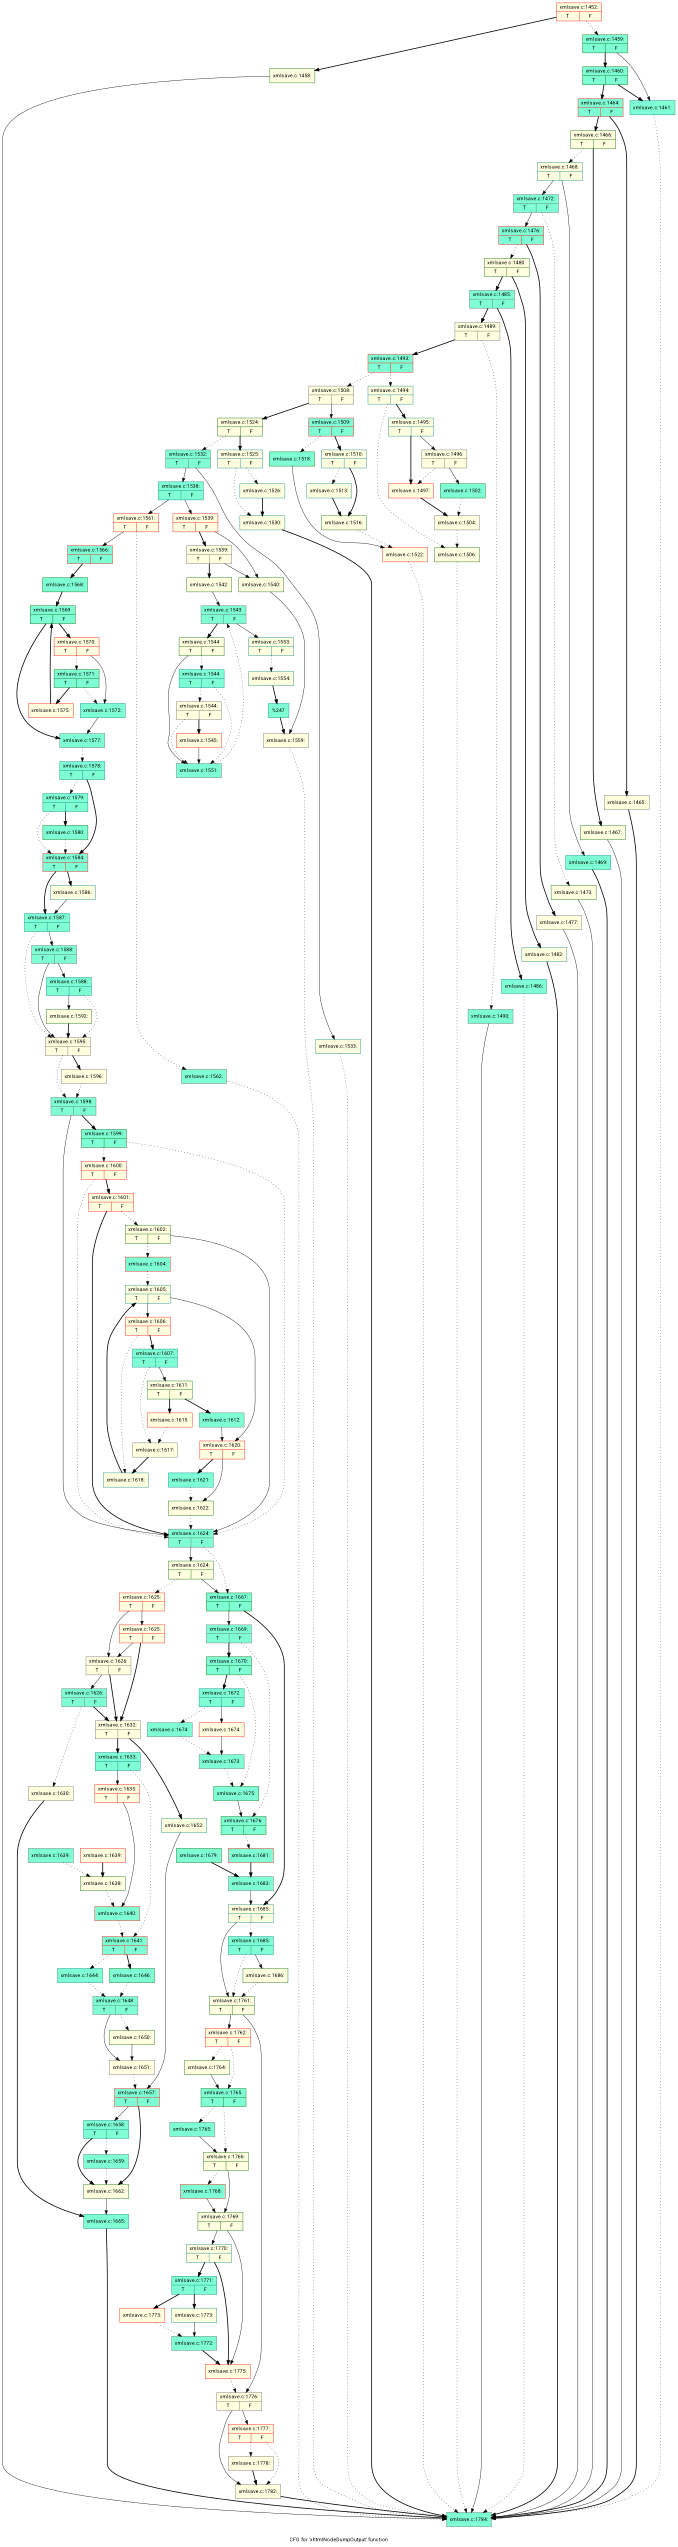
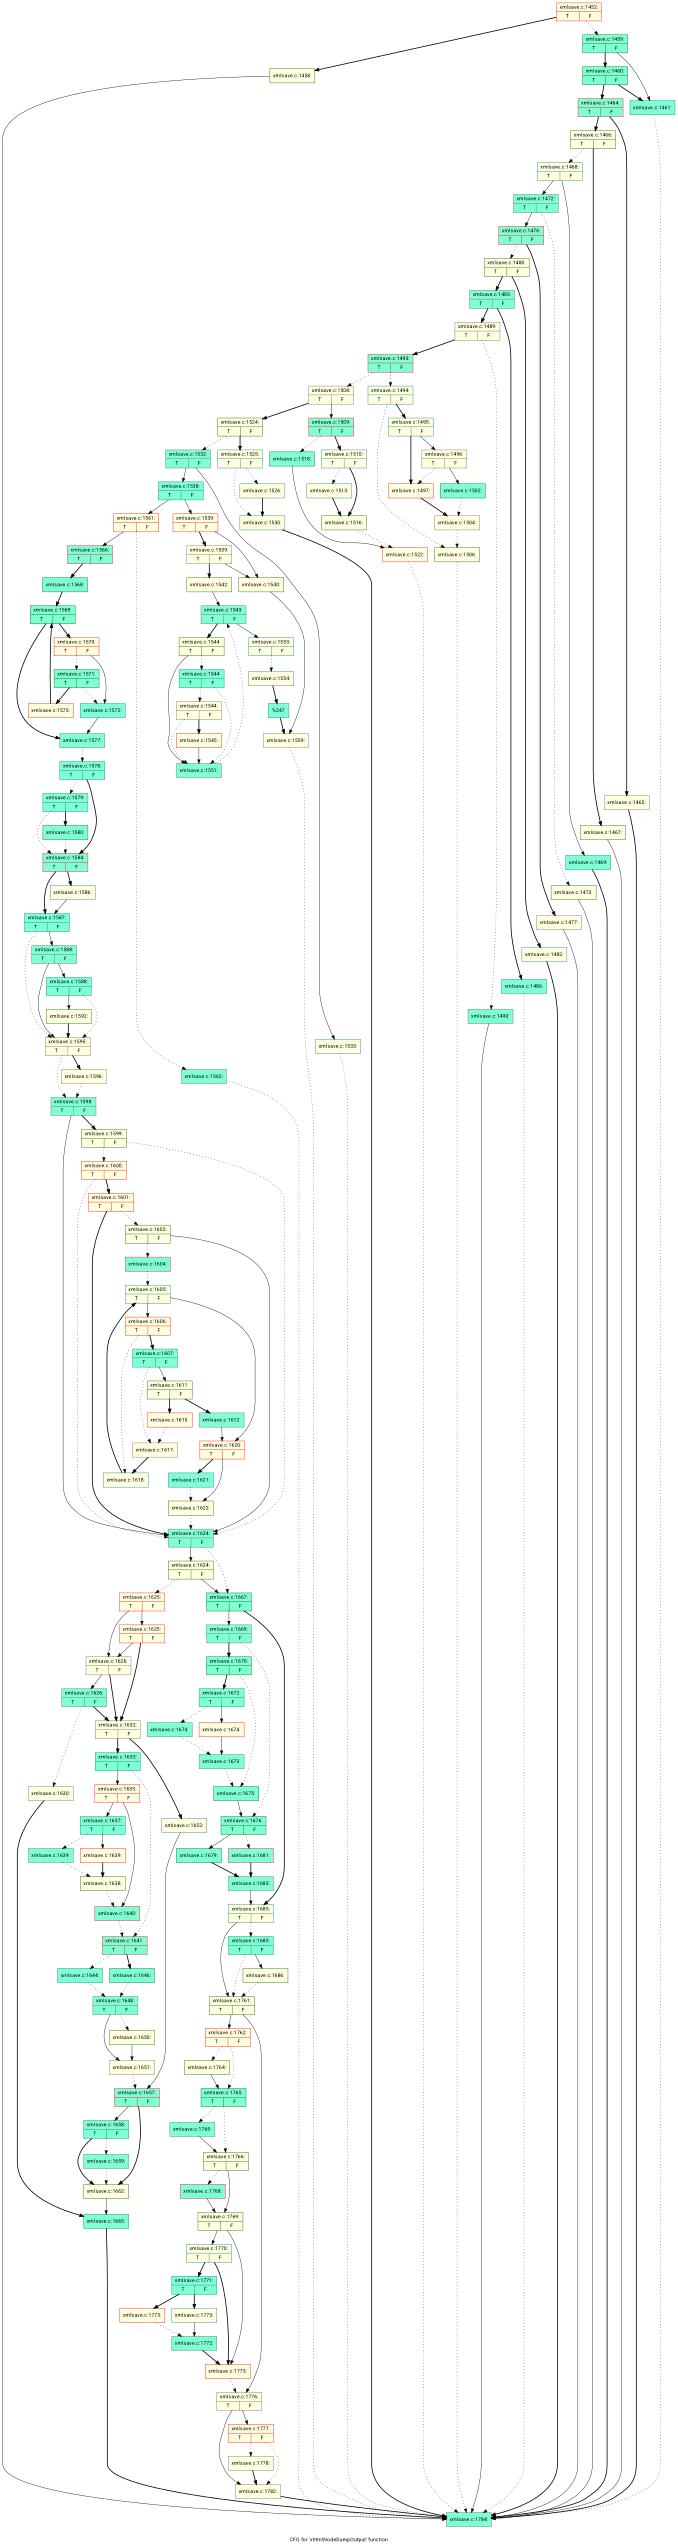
node "xmlsave.c:1599:": fillcolor aquamarine -> lightyellow
node "xmlsave.c:1637:": added
edge "xmlsave.c:1676:" -> "xmlsave.c:1679:": added
